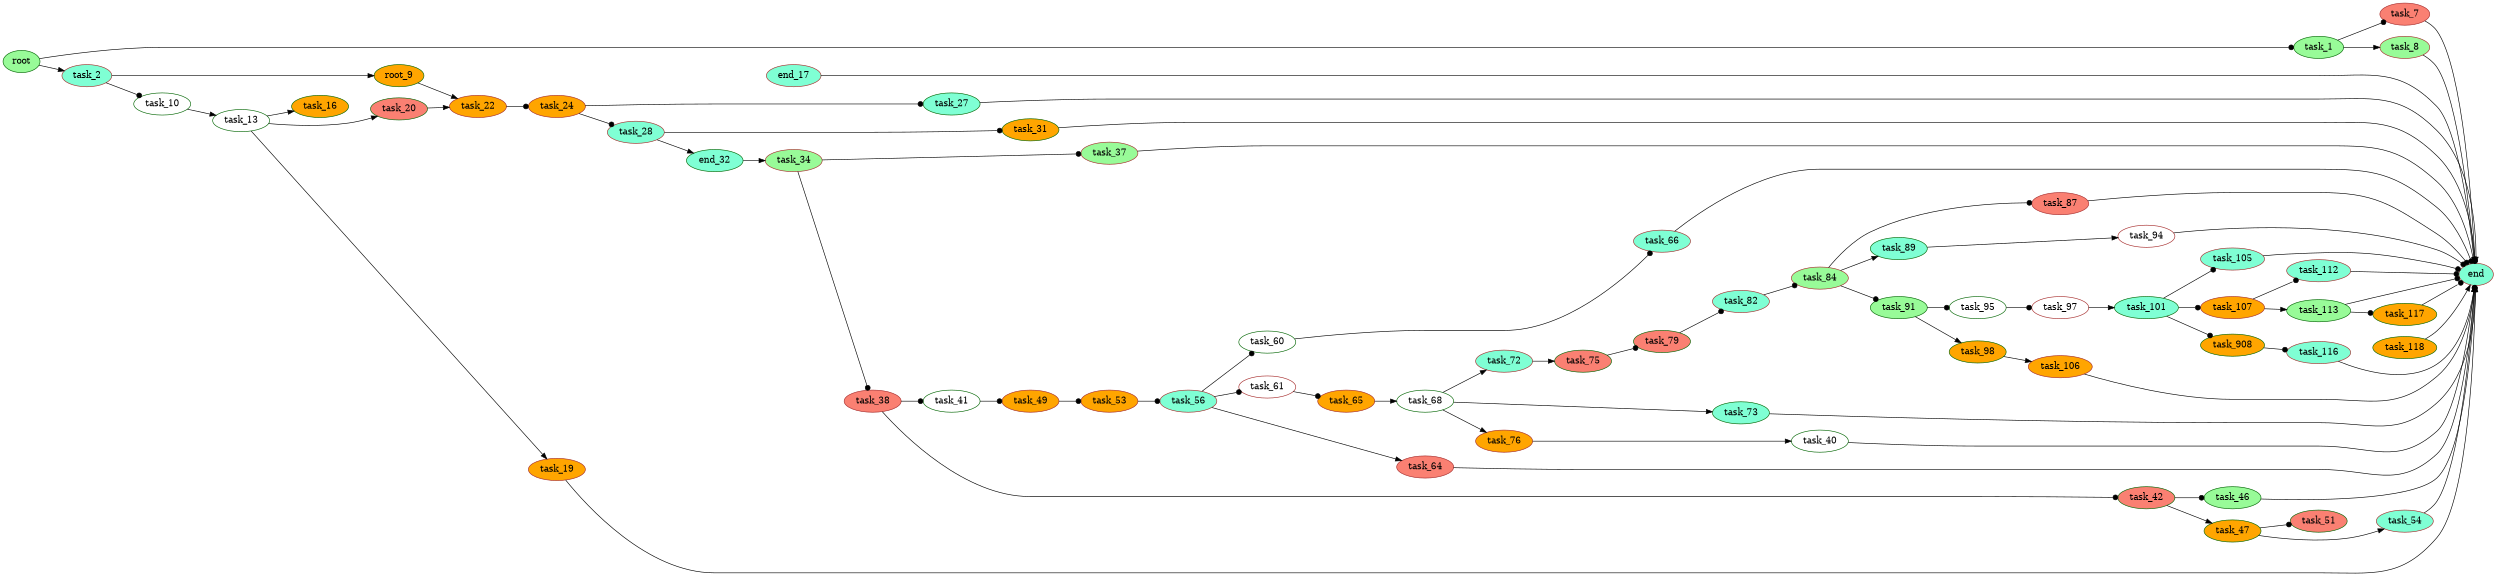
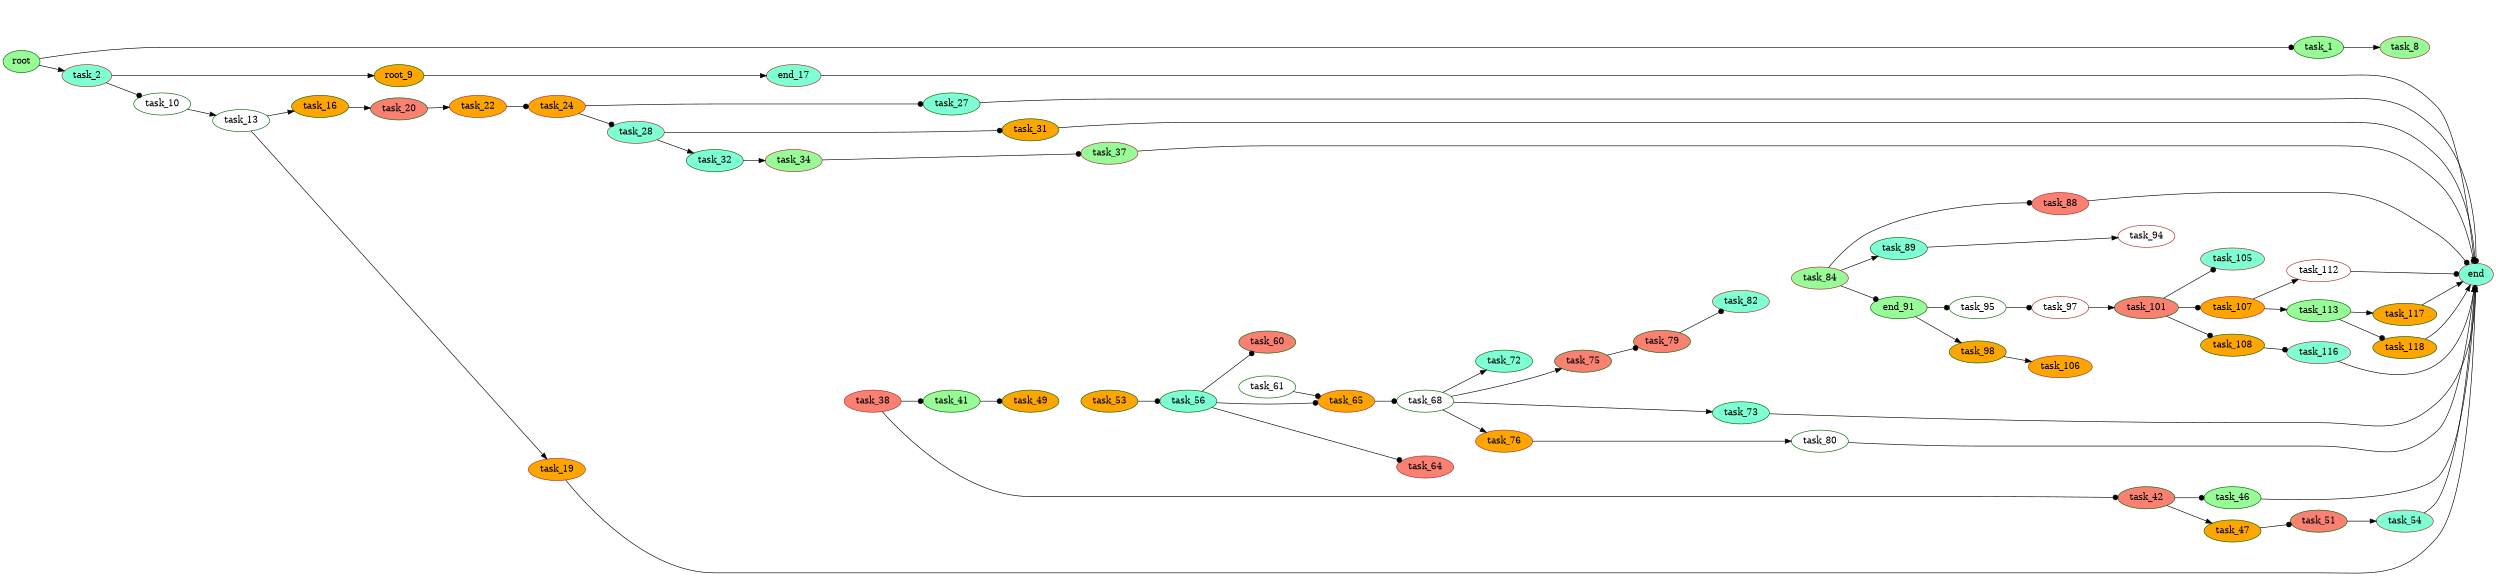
node "task_7": removed
edge "root_9" -> "task_22": now "root_9" -> "end_17"
edge "task_27" -> "end": arrowhead normal -> dot
edge "task_13" -> "task_20": now "task_16" -> "task_20"
edge "task_8" -> "end": removed
node "end_32": label "end_32" -> "task_32"
node "task_87": label "task_87" -> "task_88"
edge "task_94" -> "end": removed
node "task_66": removed
edge "task_105" -> "end": removed
node "task_112": fillcolor aquamarine -> white
edge "task_34" -> "task_38": removed
edge "task_107" -> "task_112": arrowhead dot -> normal
edge "task_82" -> "task_84": removed
edge "task_113" -> "end": now "task_113" -> "task_118"
edge "task_117" -> "end": arrowhead dot -> normal
node "task_91": label "task_91" -> "end_91"
node "task_101": fillcolor aquamarine -> salmon
edge "task_113" -> "task_117": arrowhead dot -> normal
node "task_60": fillcolor white -> salmon
node "task_908": label "task_908" -> "task_108"
node "task_72": color brown -> darkgreen
edge "task_72" -> "task_75": now "task_68" -> "task_75"
node "task_61": color brown -> darkgreen
edge "task_56" -> "task_61": now "task_56" -> "task_65"
edge "task_106" -> "end": removed
node "task_41": fillcolor white -> palegreen
node "task_49": color brown -> darkgreen
edge "task_49" -> "task_53": removed
node "task_53": color brown -> darkgreen
node "task_56": color brown -> darkgreen
edge "task_65" -> "task_68": arrowhead normal -> dot
edge "task_56" -> "task_64": arrowhead normal -> dot
node "task_40": label "task_40" -> "task_80"
edge "task_64" -> "end": removed
edge "task_47" -> "task_54": now "task_51" -> "task_54"
